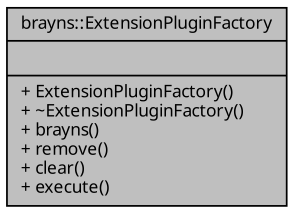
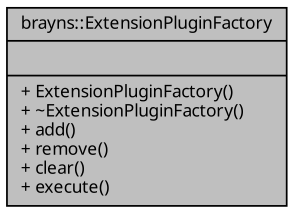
node "brayns::ExtensionPluginFactory": text "+ brayns()" -> "+ add()"
